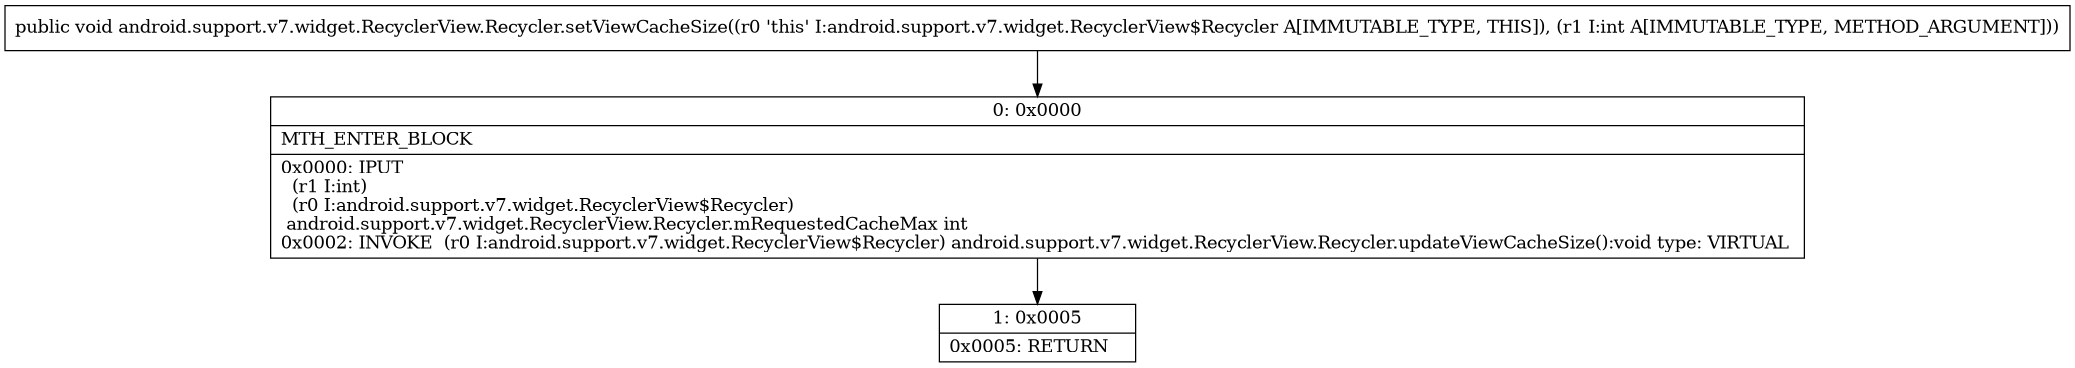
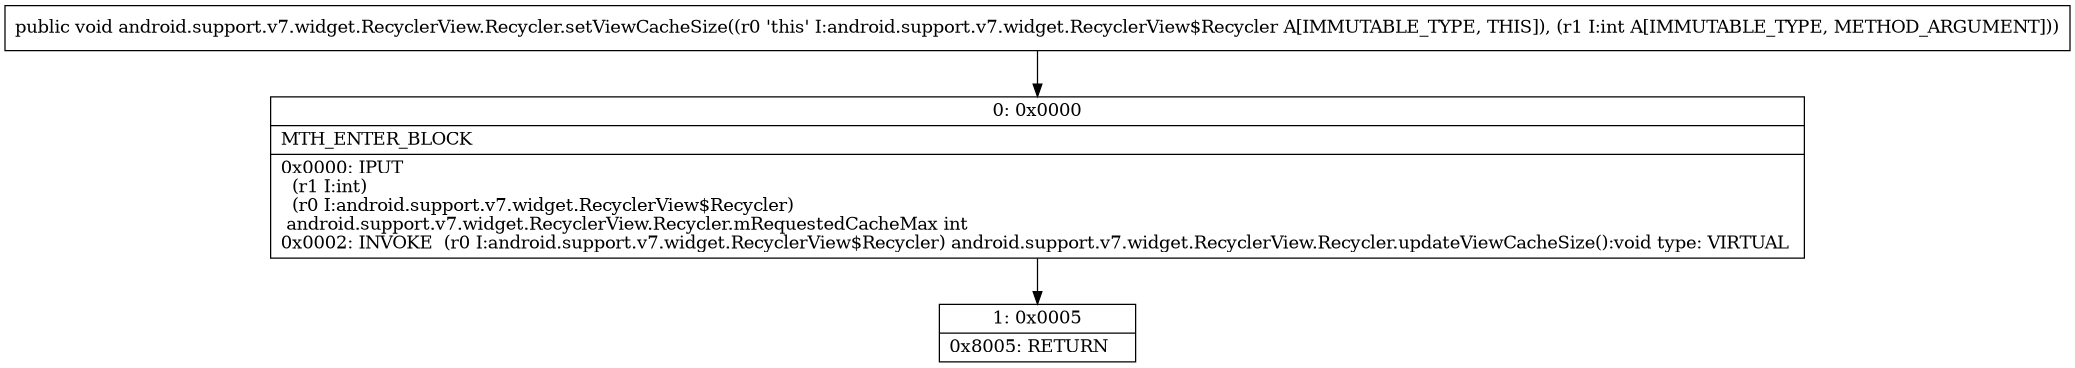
node "1: 0x0005": text "0x0005: RETURN" -> "0x8005: RETURN"
